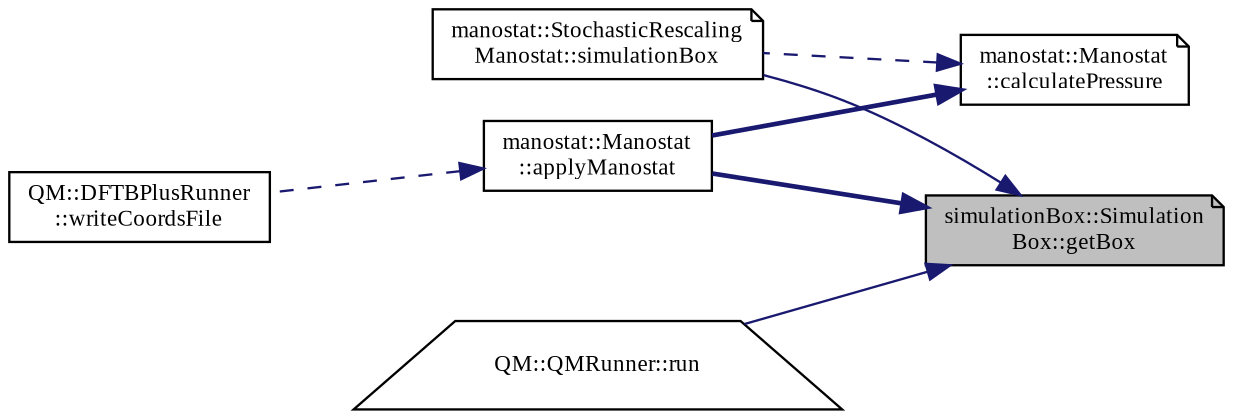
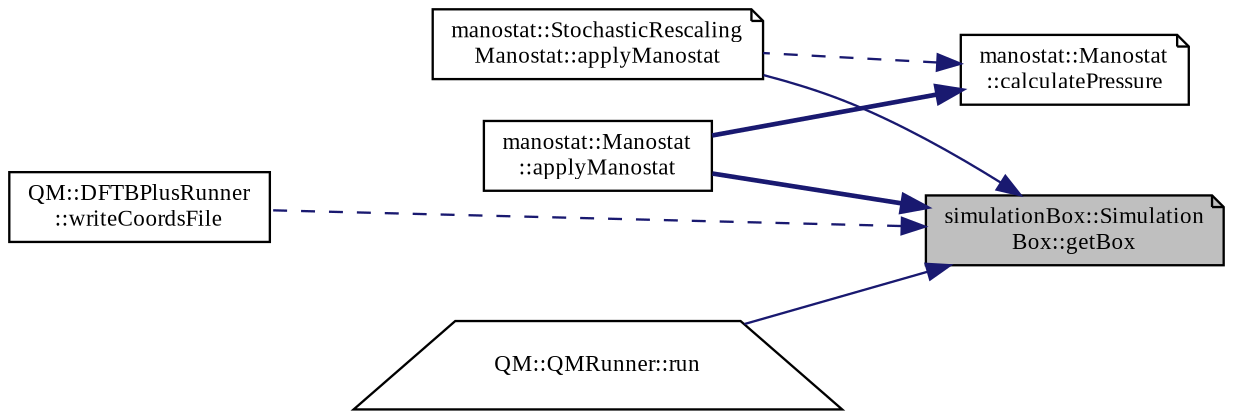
node "manostat::StochasticRescaling Manostat::simulationBox": label "manostat::StochasticRescaling Manostat::simulationBox" -> "manostat::StochasticRescaling Manostat::applyManostat"
edge "QM::DFTBPlusRunner ::writeCoordsFile" -> "manostat::Manostat ::applyManostat": now "QM::DFTBPlusRunner ::writeCoordsFile" -> "simulationBox::Simulation Box::getBox"
